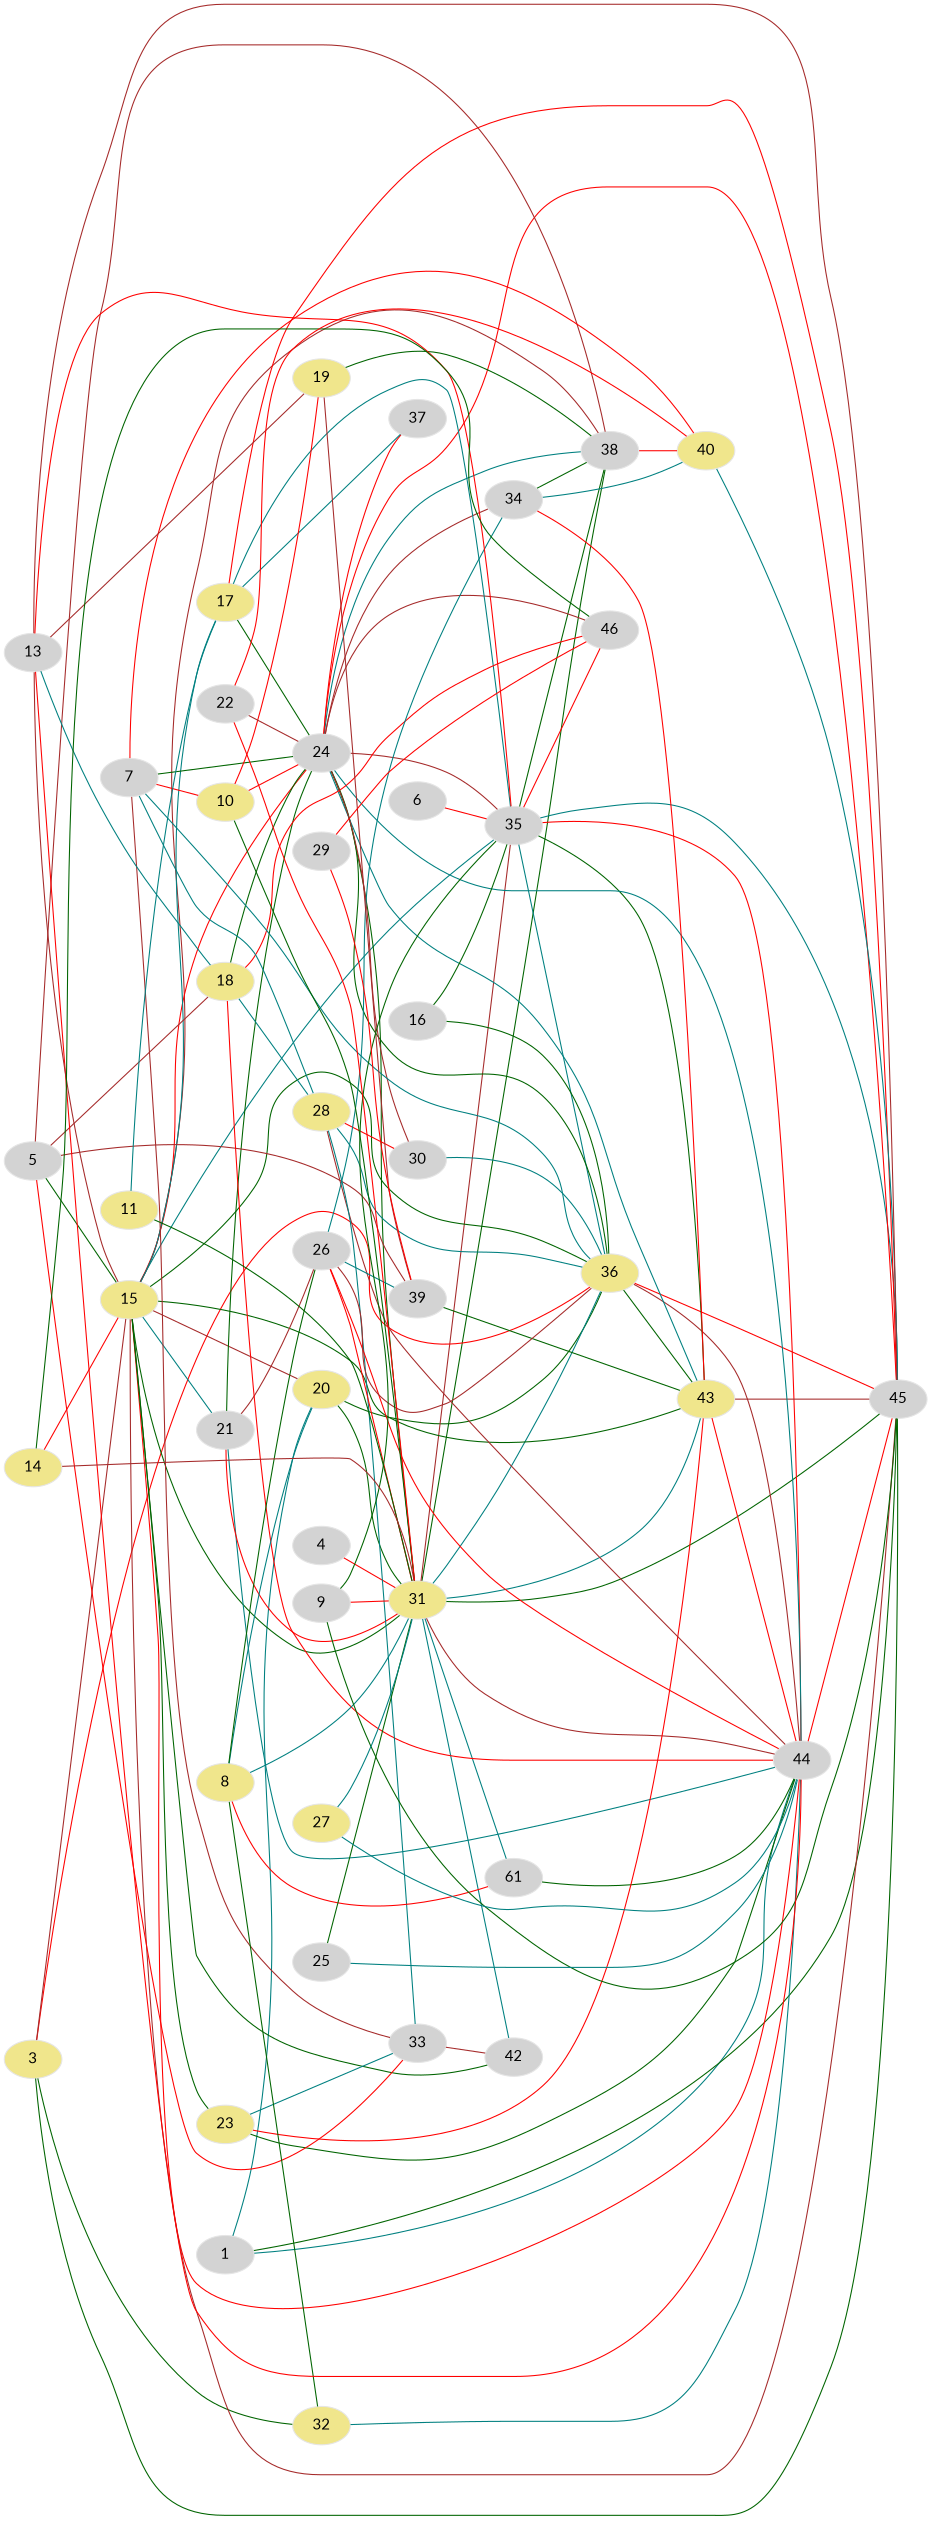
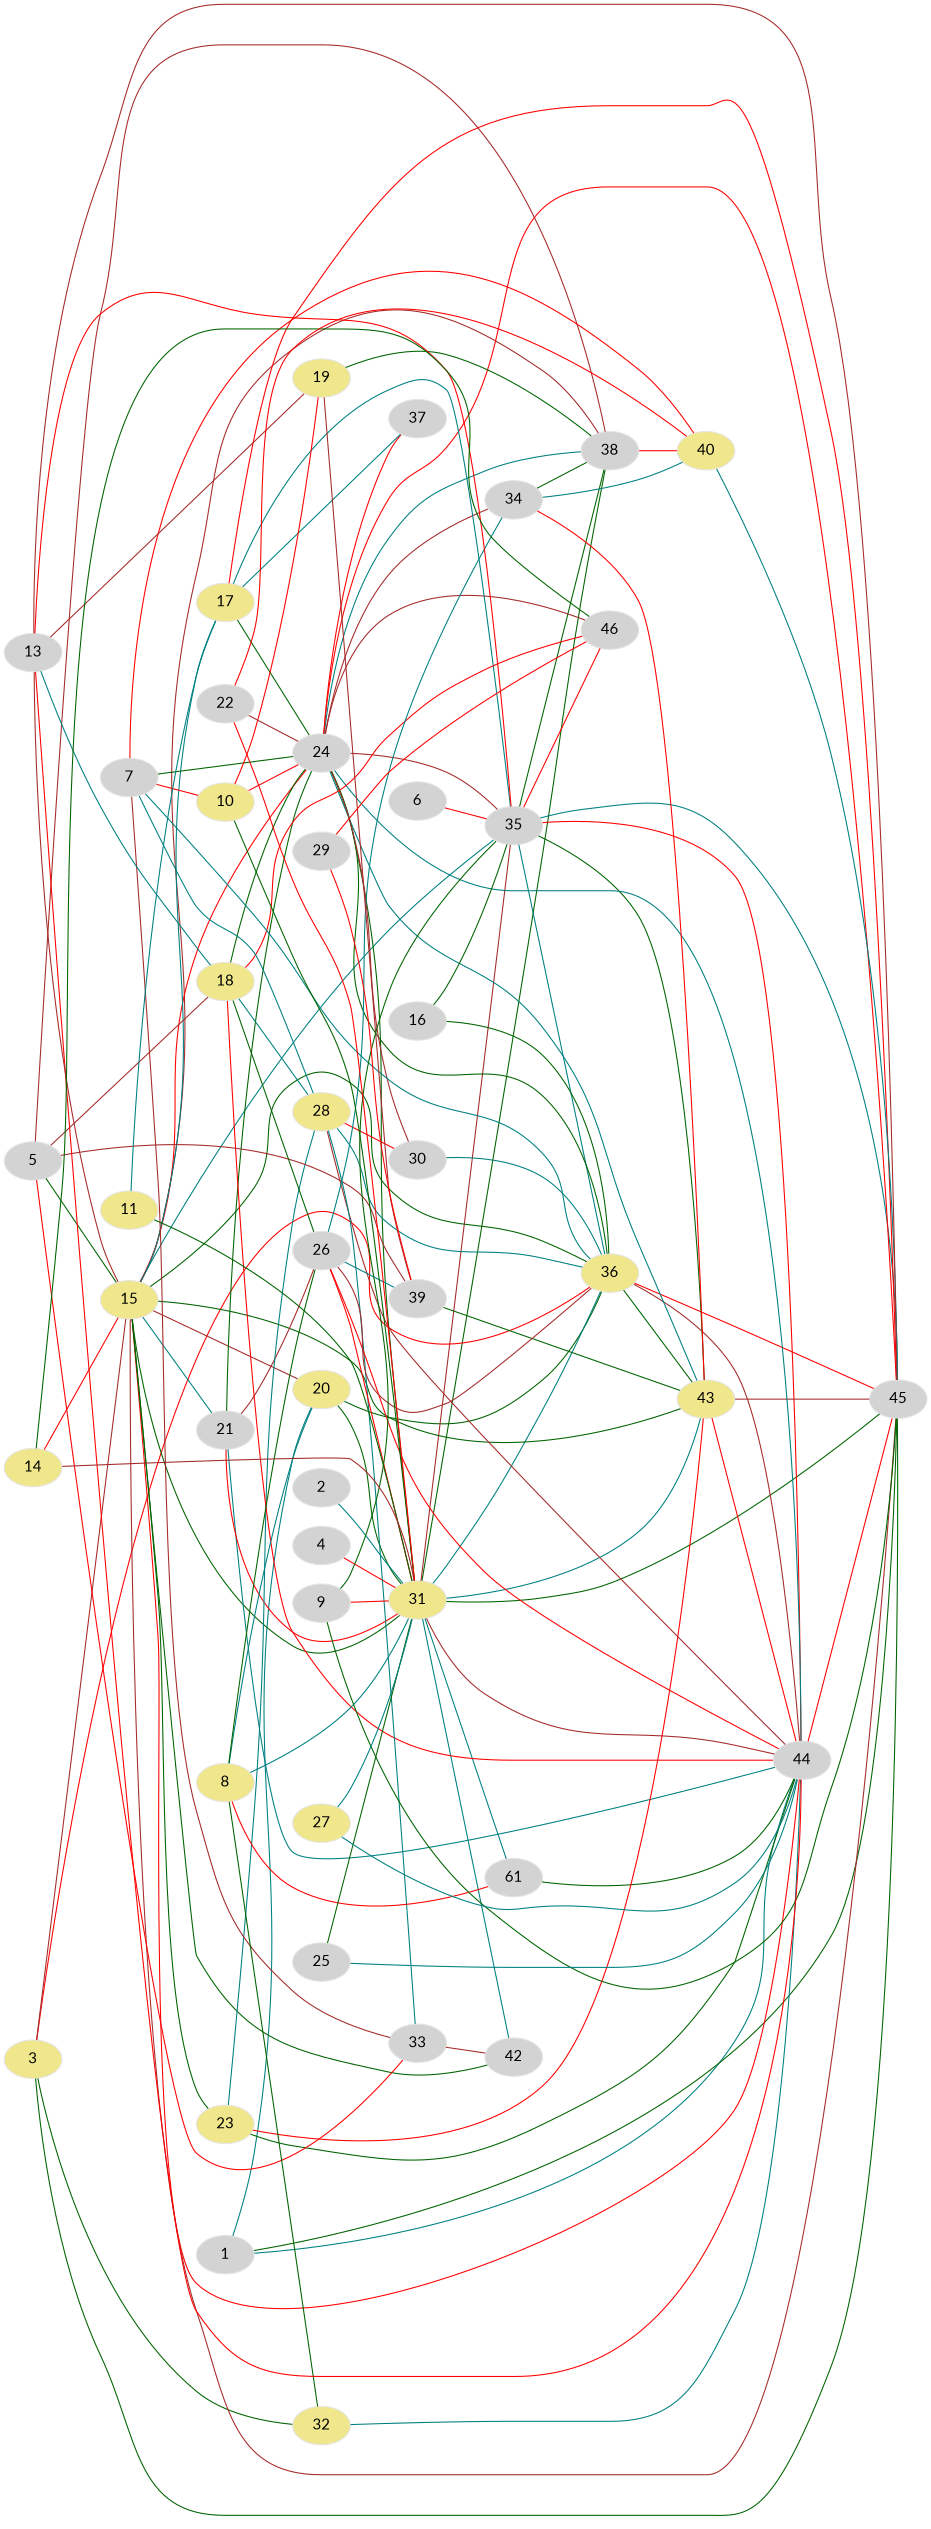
edge "18" -- "26": added
node "2": added
edge "33" -- "23": now "28" -- "23"
